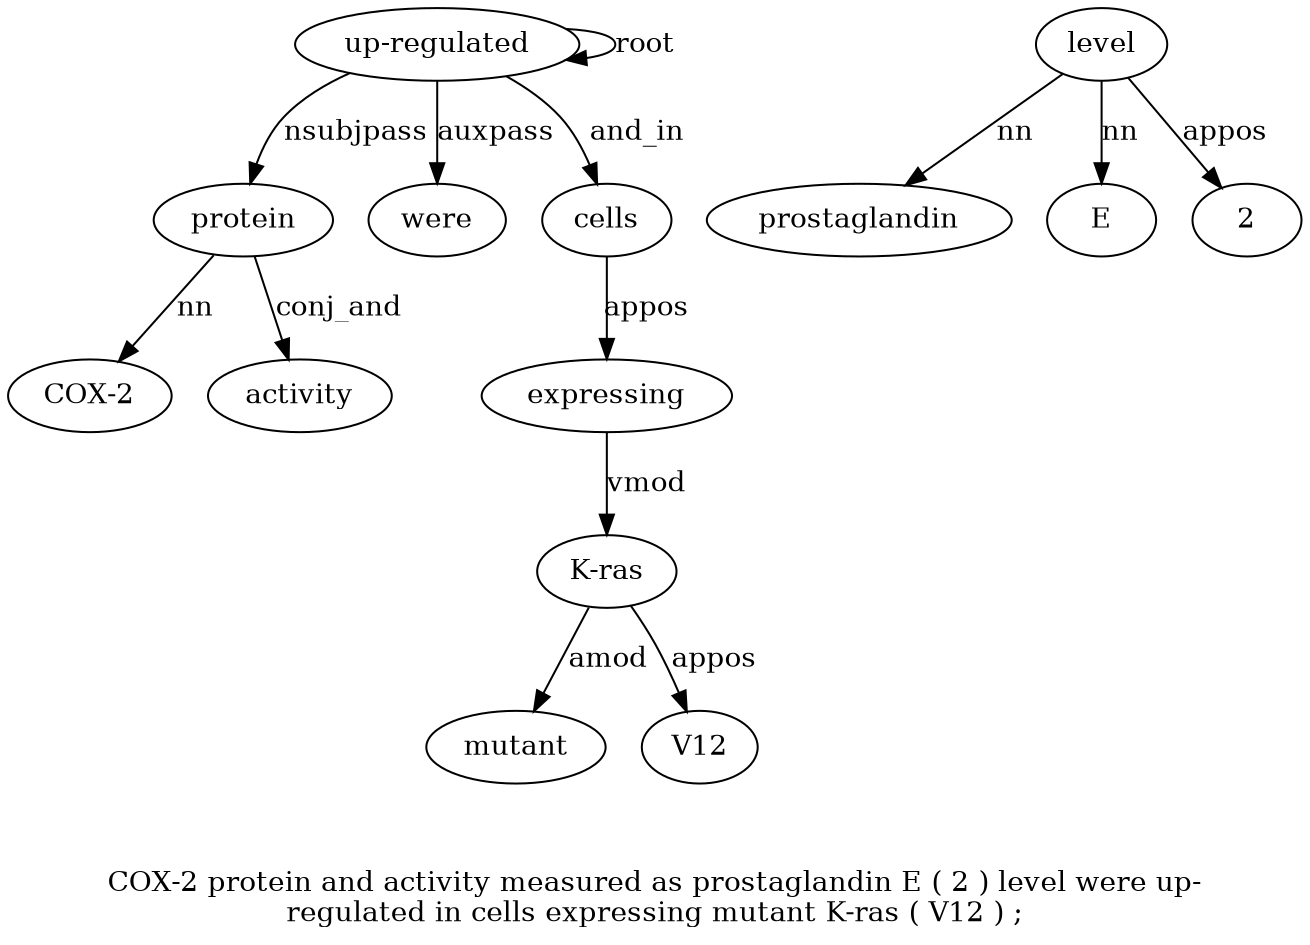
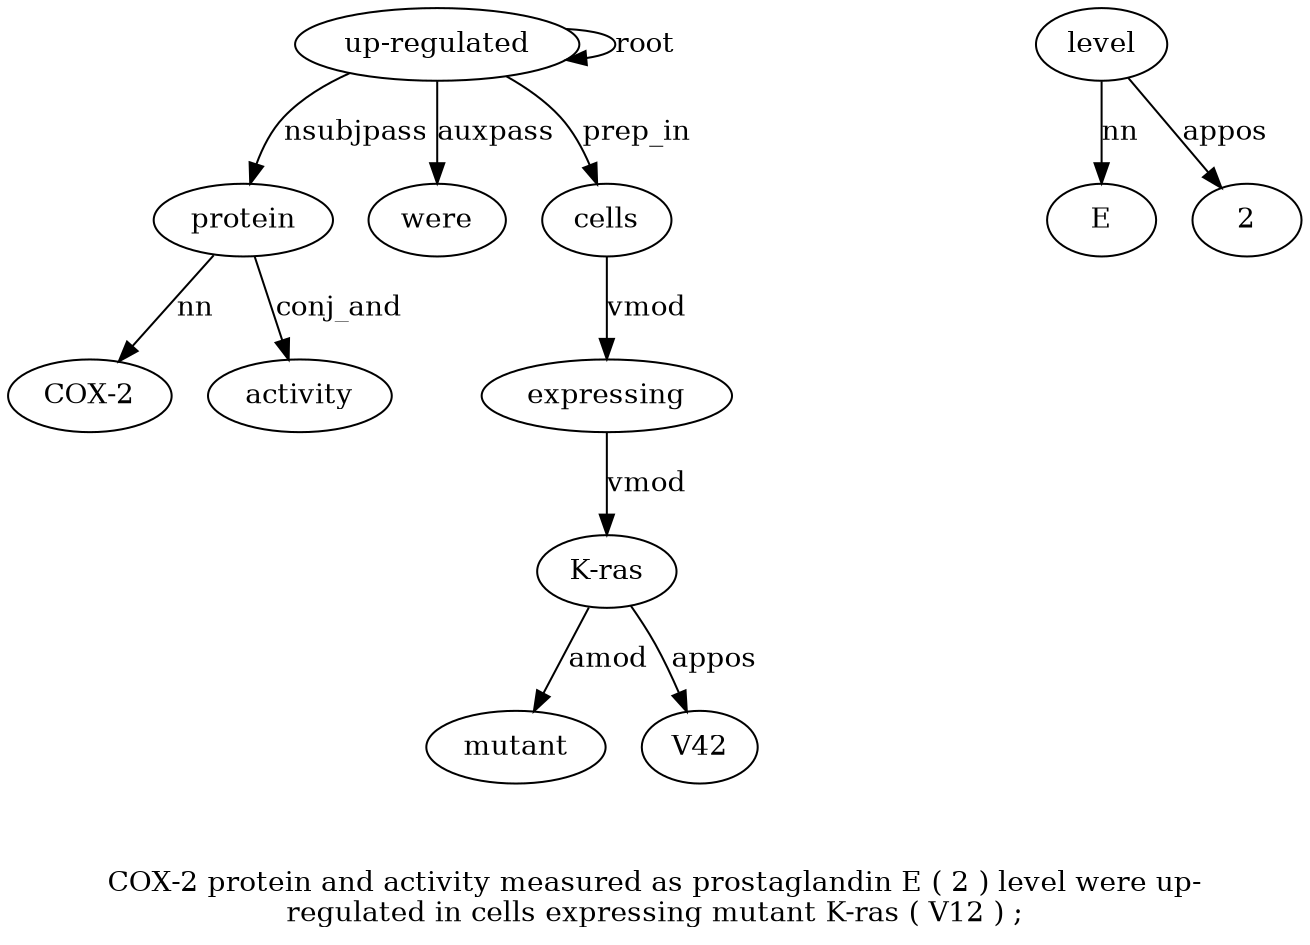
edge "up-regulated" -> "cells": label "and_in" -> "prep_in"
node "prostaglandin": removed
edge "cells" -> "expressing": label "appos" -> "vmod"
node "V12": label "V12" -> "V42"
